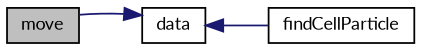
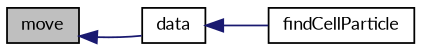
edge "move" -> "data": reversed
